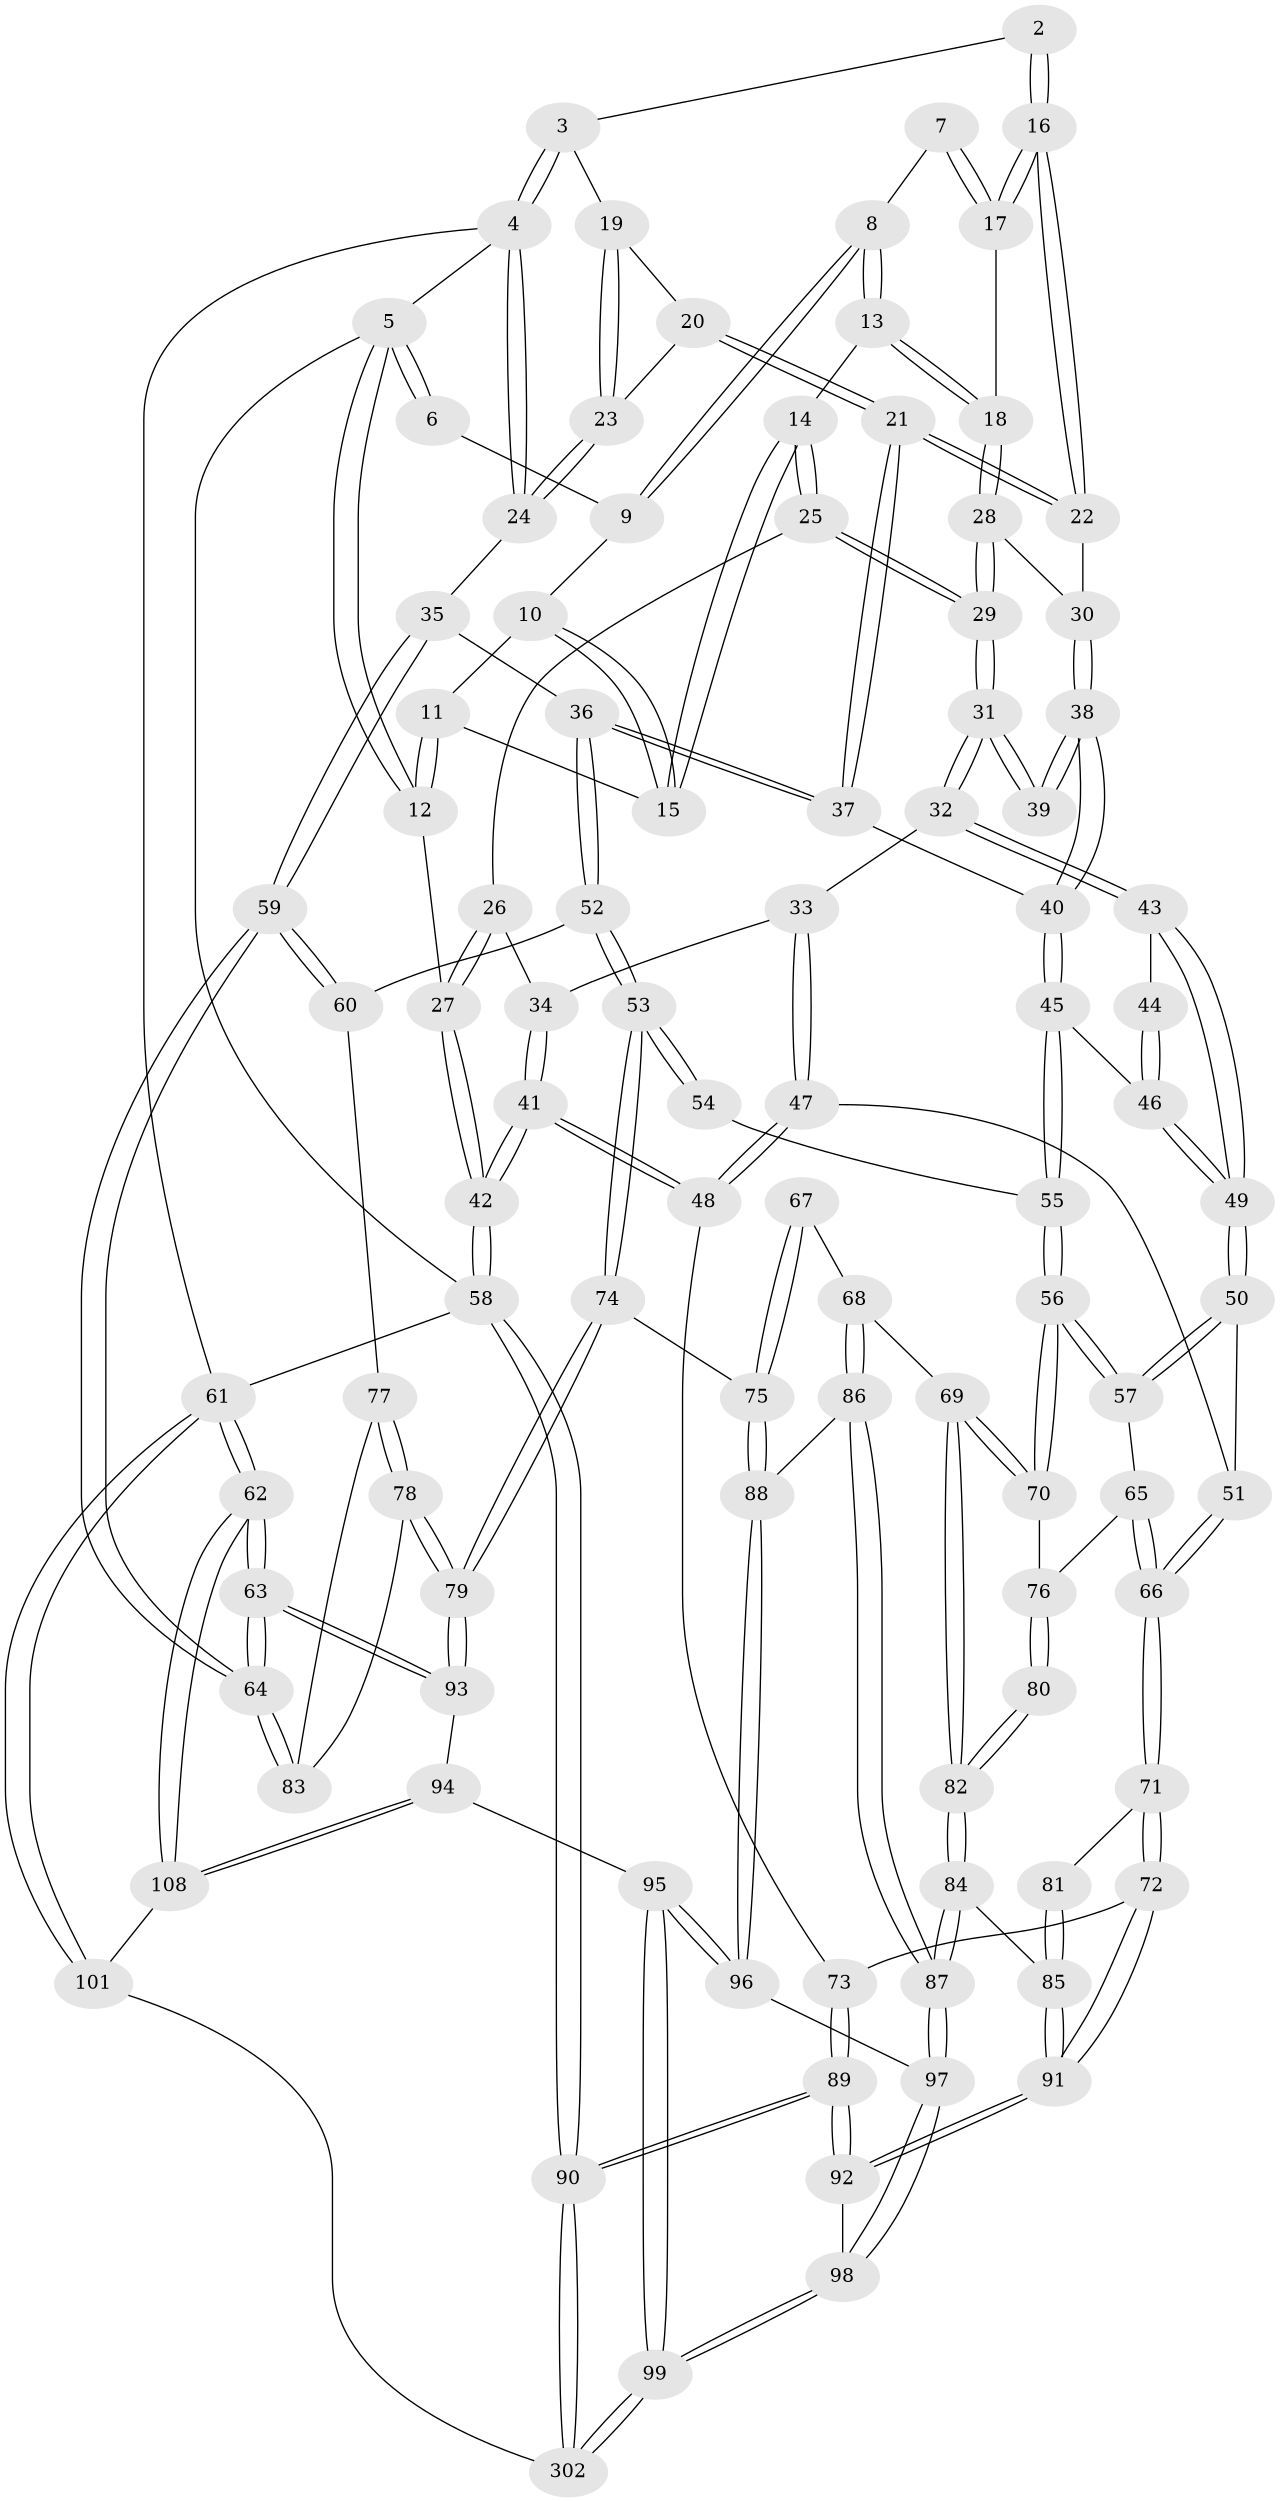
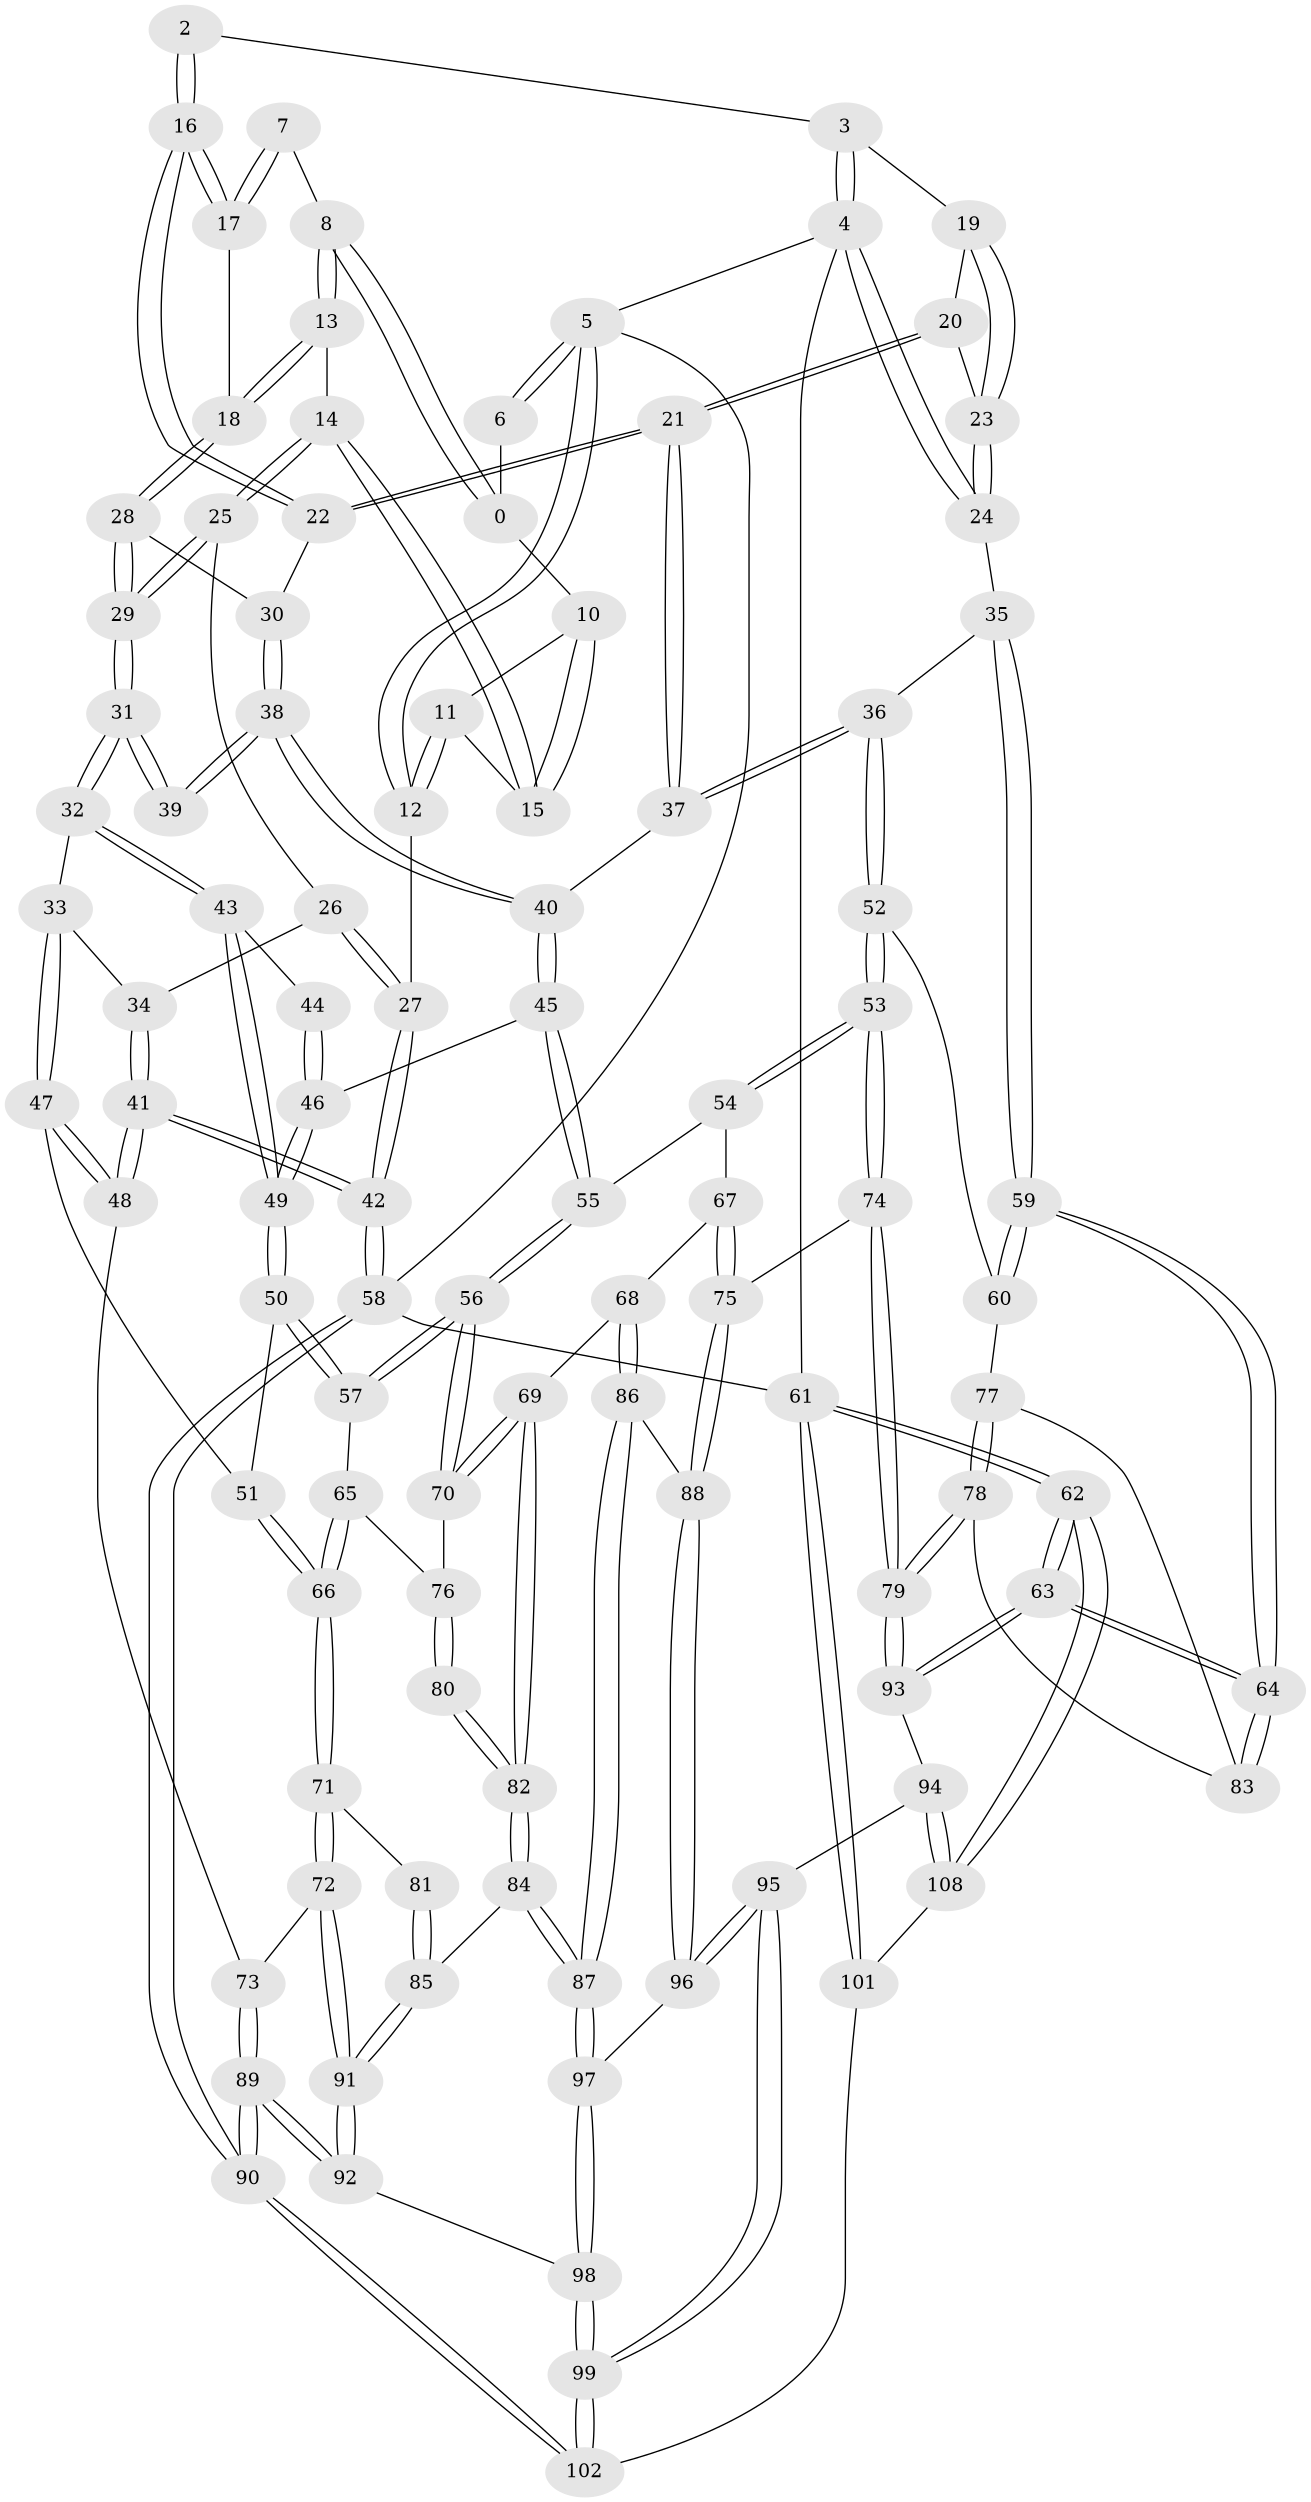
node "9": label "9" -> "0"
edge "54" -- "67": added
node "302": label "302" -> "102"
